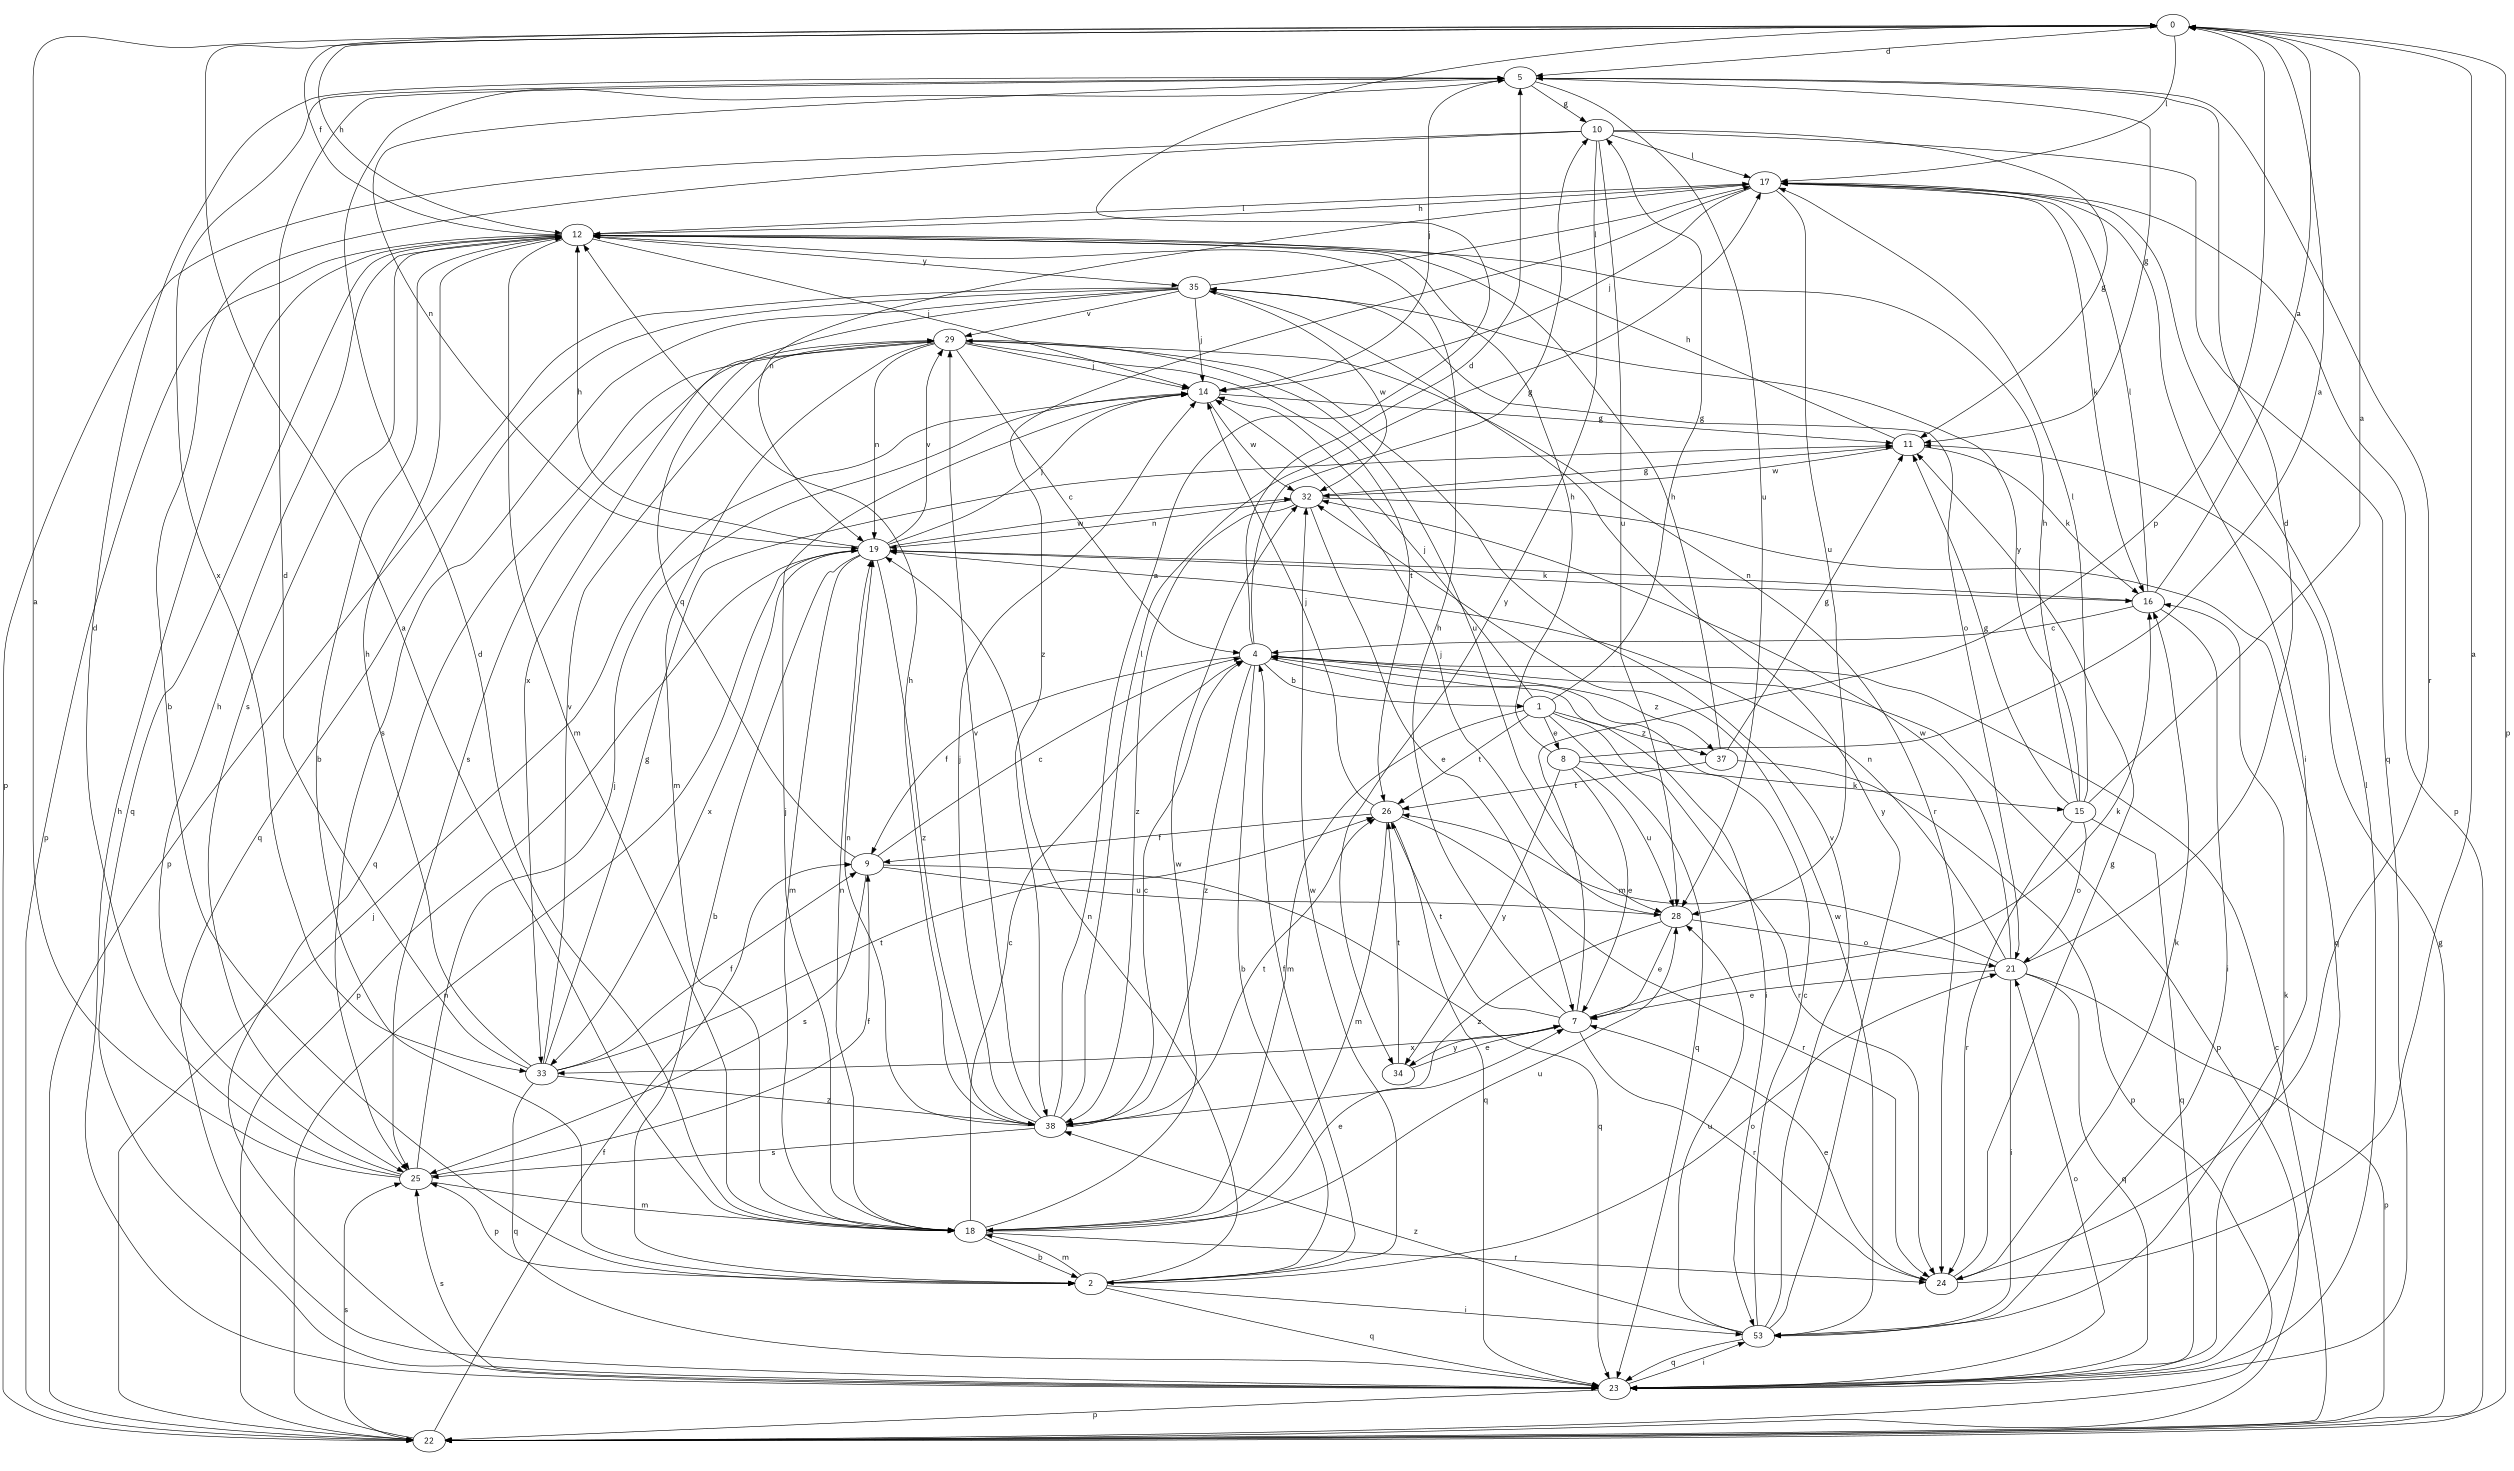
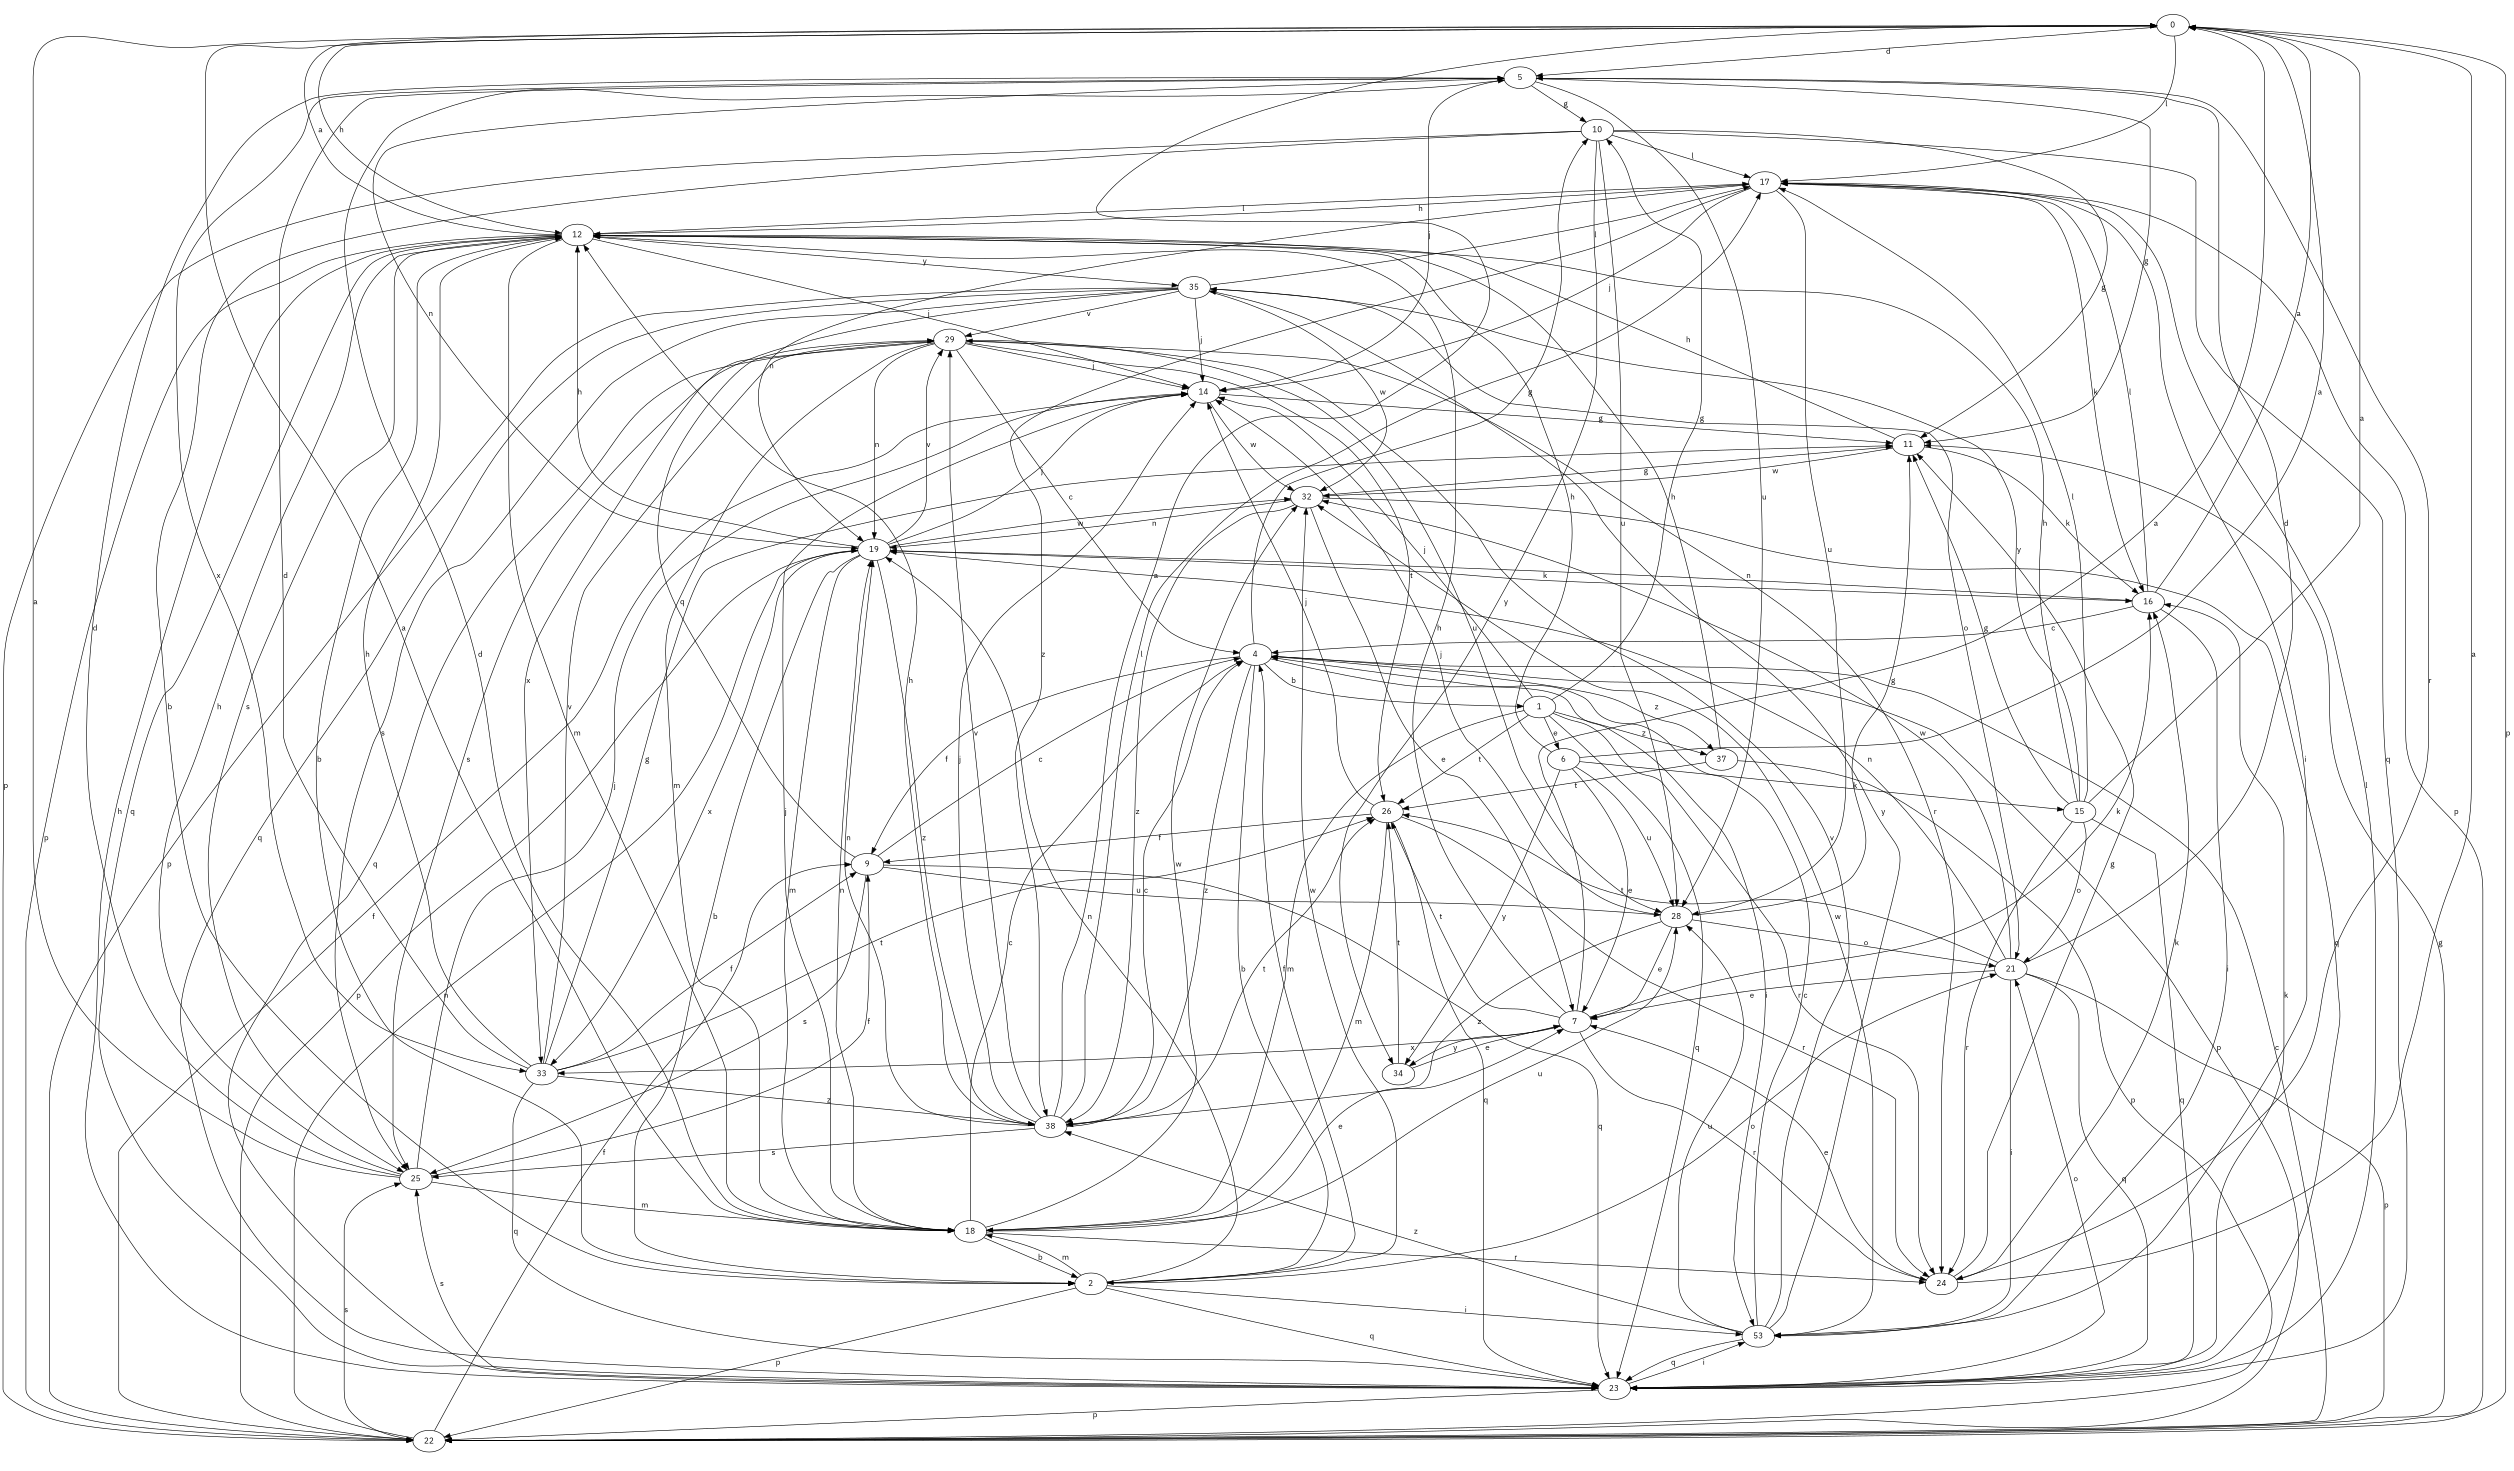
edge "12" -> "0": label "f" -> "a"
edge "4" -> "5": removed, label "d"
edge "7" -> "0": label "p" -> "a"
edge "37" -> "11": now "28" -> "11"
node "8": label "8" -> "6"
edge "21" -> "26": label "m" -> "t"
edge "22" -> "14": label "j" -> "f"
edge "2" -> "25": now "2" -> "22"
